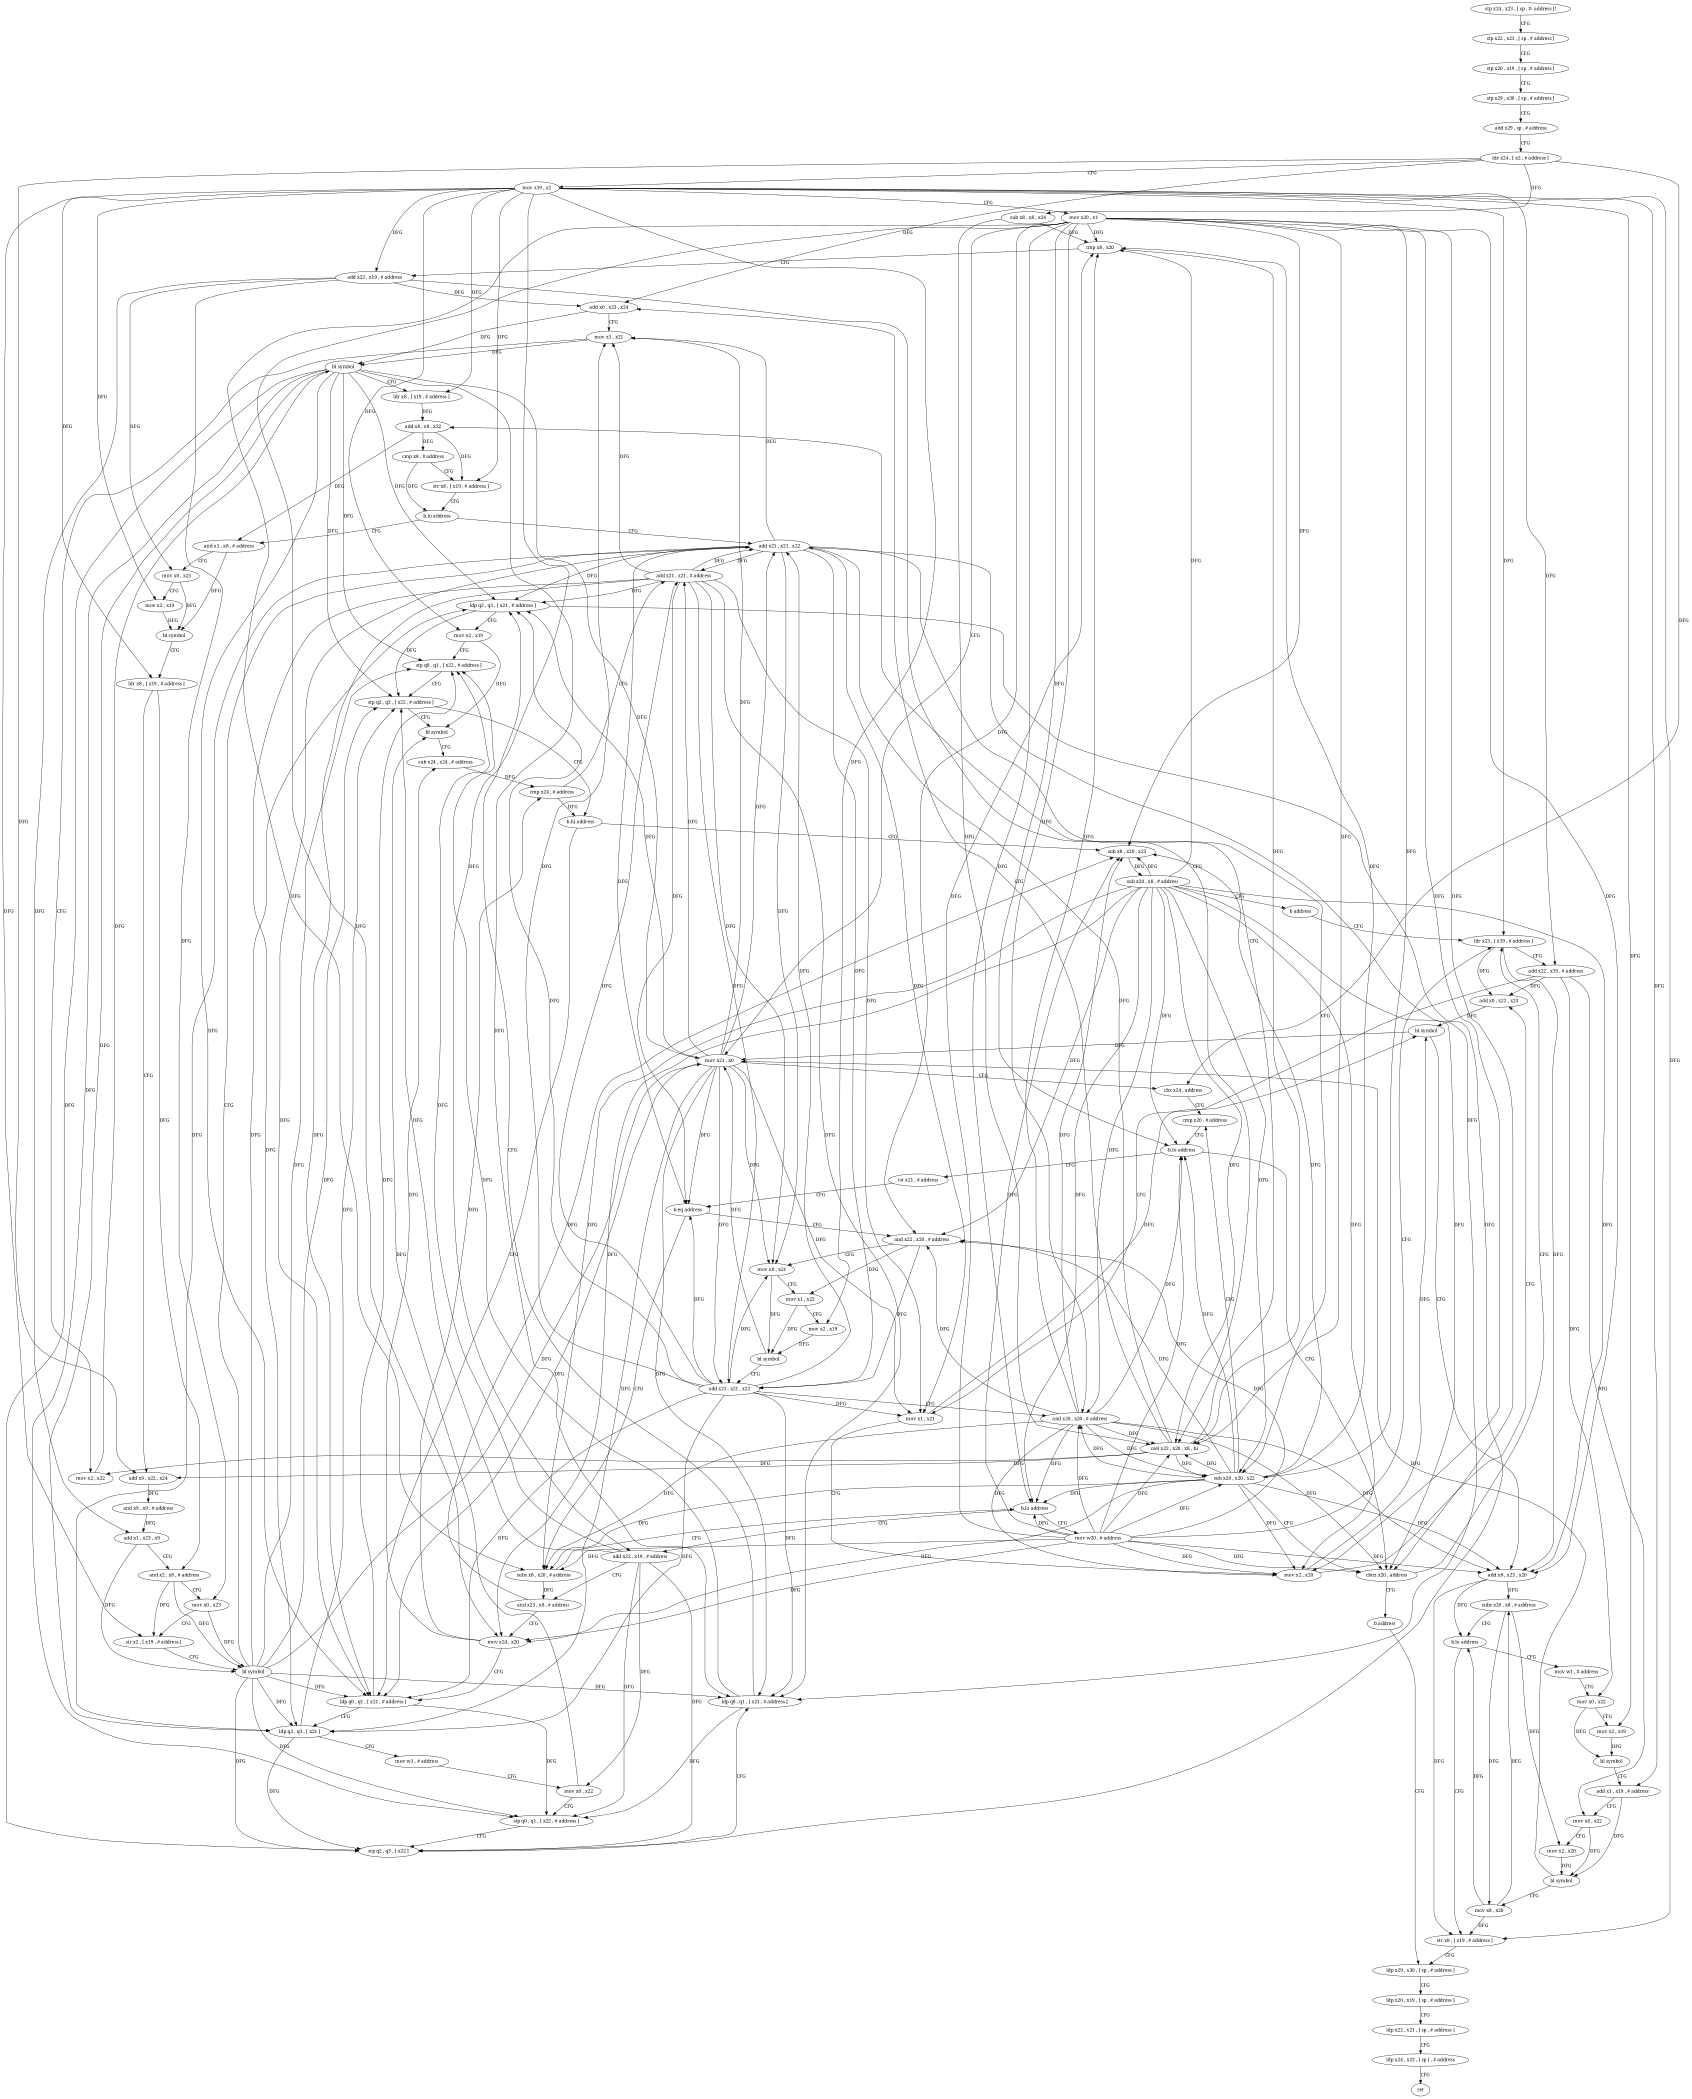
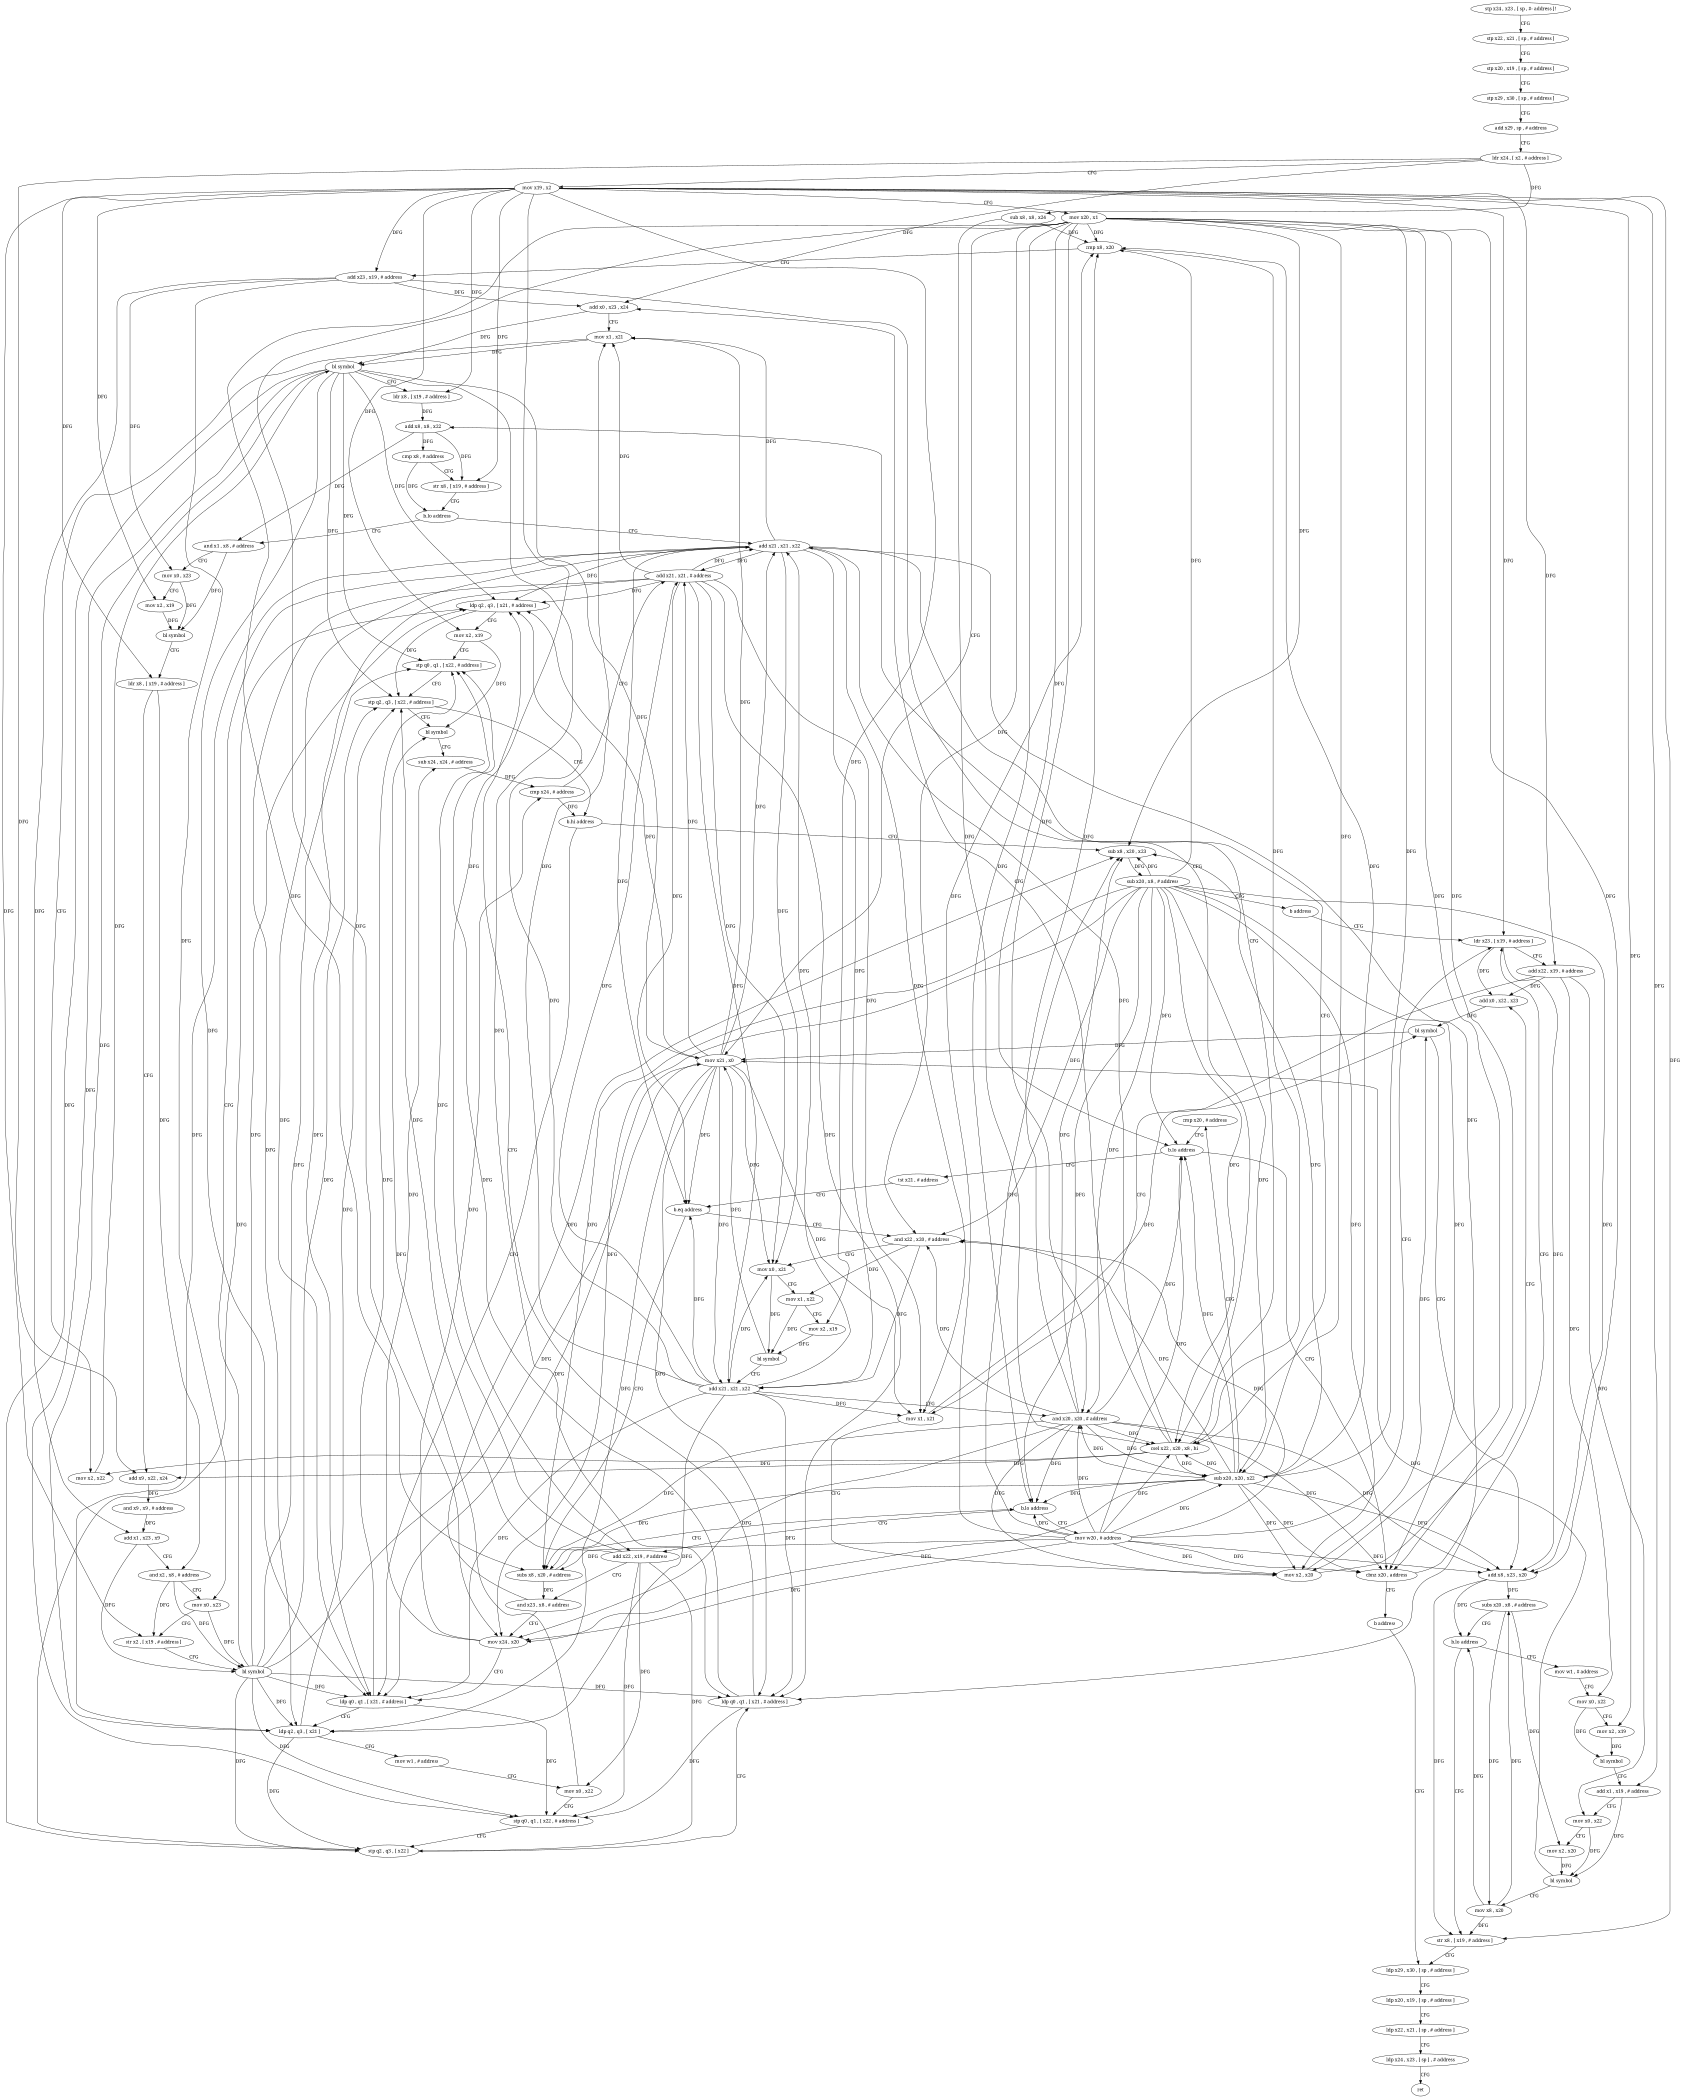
node "cbz x24 , address": removed
edge "ldp q2 , q3 , [ x21 , # address ]" -> "stp q2 , q3 , [ x22 ]": reversed
edge "and x20 , x20 , # address" -> "mov x24 , x20": added, label "DFG"
edge "sub x20 , x20 , x22" -> "cbnz x20 , address": label "CFG" -> "DFG"
